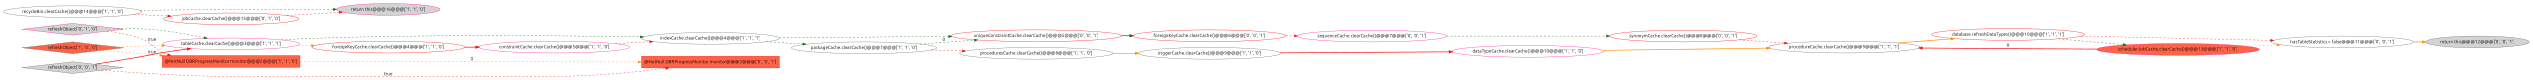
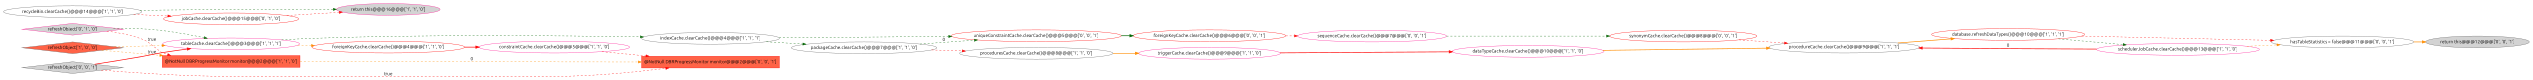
edge "constraintCache.clearCache()@@@5@@@['1', '1', '0']" -> "indexCache.clearCache()@@@4@@@['1', '1', '1']": now "constraintCache.clearCache()@@@5@@@['1', '1', '0']" -> "@NotNull DBRProgressMonitor monitor@@@2@@@['0', '0', '1']"
node "schedulerJobCache.clearCache()@@@13@@@['1', '1', '0']": fillcolor tomato -> white
node "triggerCache.clearCache()@@@9@@@['1', '1', '0']": color gray40 -> deeppink
